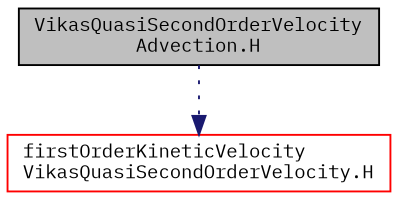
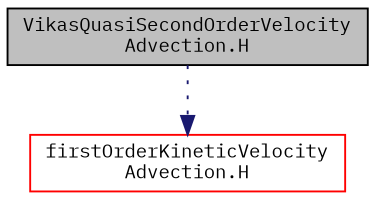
node "firstOrderKineticVelocity VikasQuasiSecondOrderVelocity.H": label "firstOrderKineticVelocity VikasQuasiSecondOrderVelocity.H" -> "firstOrderKineticVelocity Advection.H"
